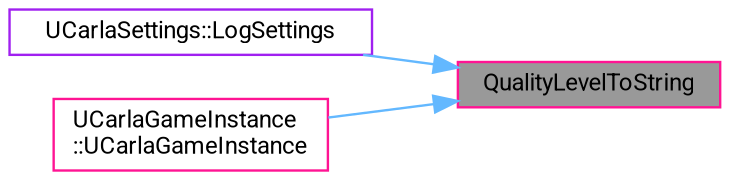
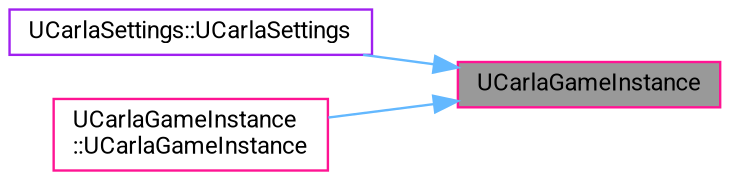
node "UCarlaSettings::LogSettings": label "UCarlaSettings::LogSettings" -> "UCarlaSettings::UCarlaSettings"
node "QualityLevelToString": label "QualityLevelToString" -> "UCarlaGameInstance"
